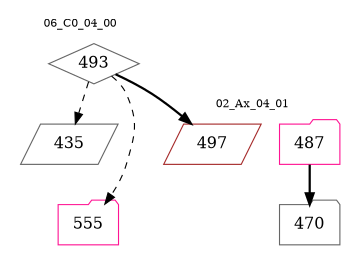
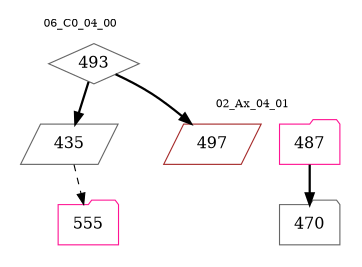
edge "493" -> "435": style dashed -> bold
edge "493" -> "555": now "435" -> "555"
